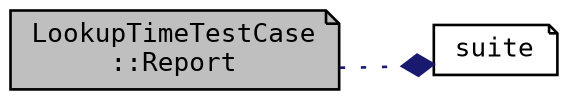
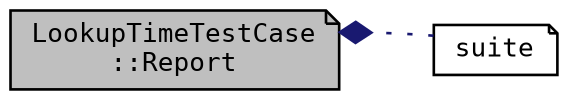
edge "LookupTimeTestCase ::Report" -> "suite": reversed
